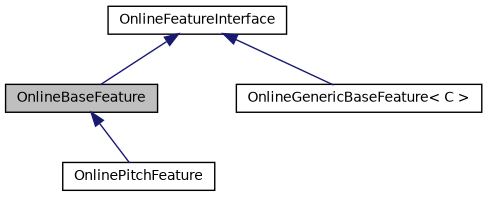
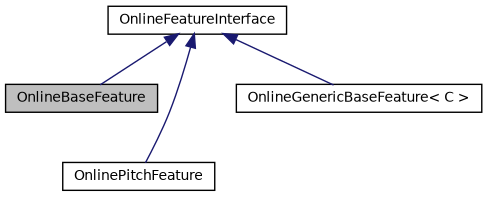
edge "OnlinePitchFeature" -> "OnlineBaseFeature": now "OnlinePitchFeature" -> "OnlineFeatureInterface"
